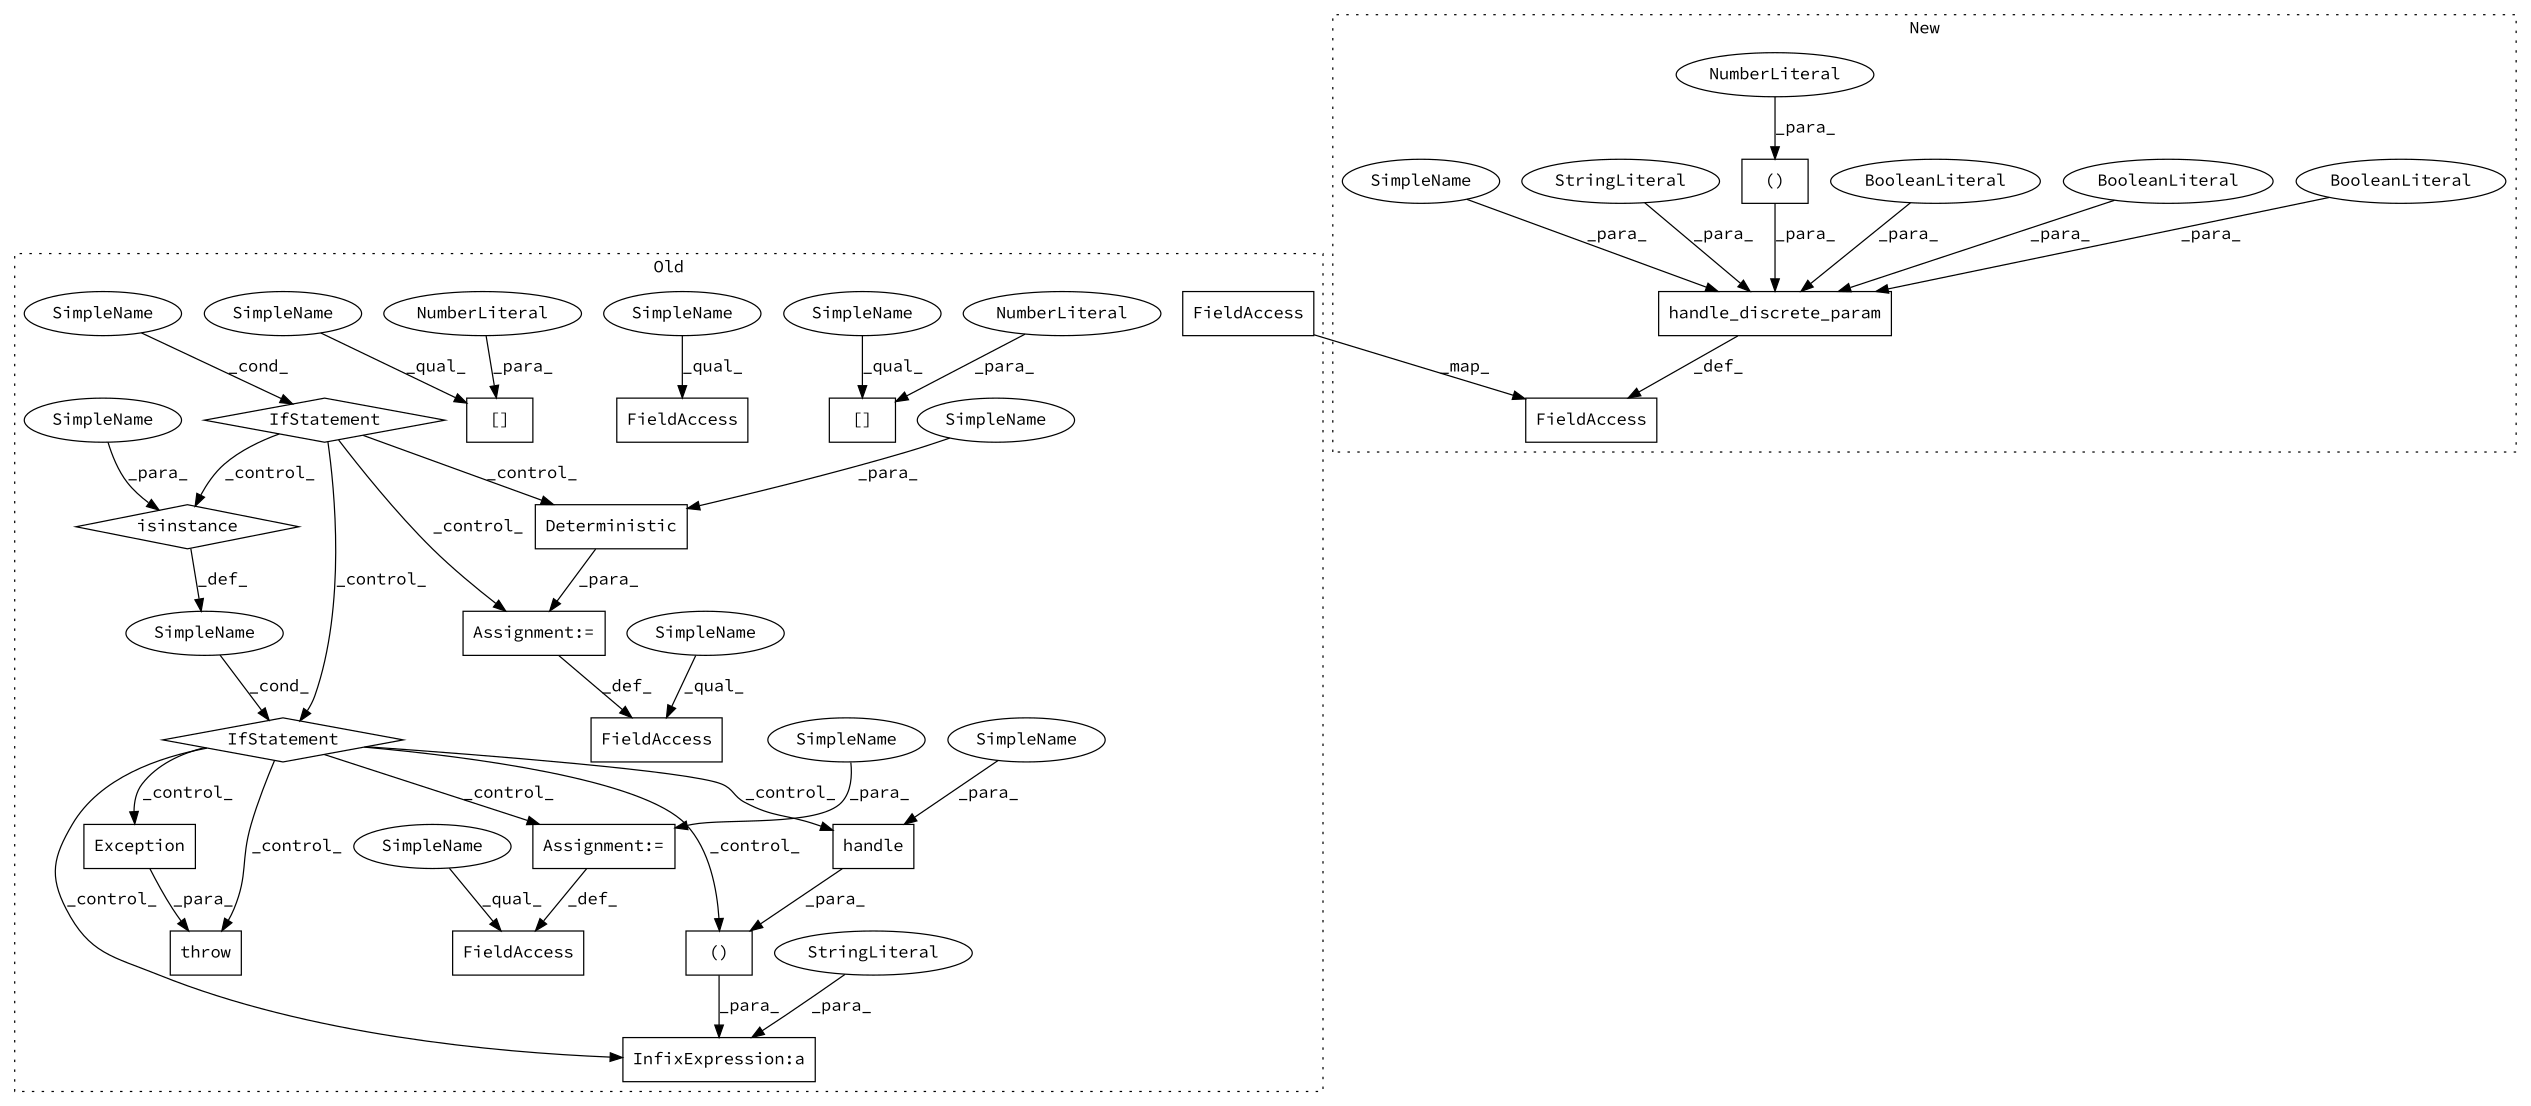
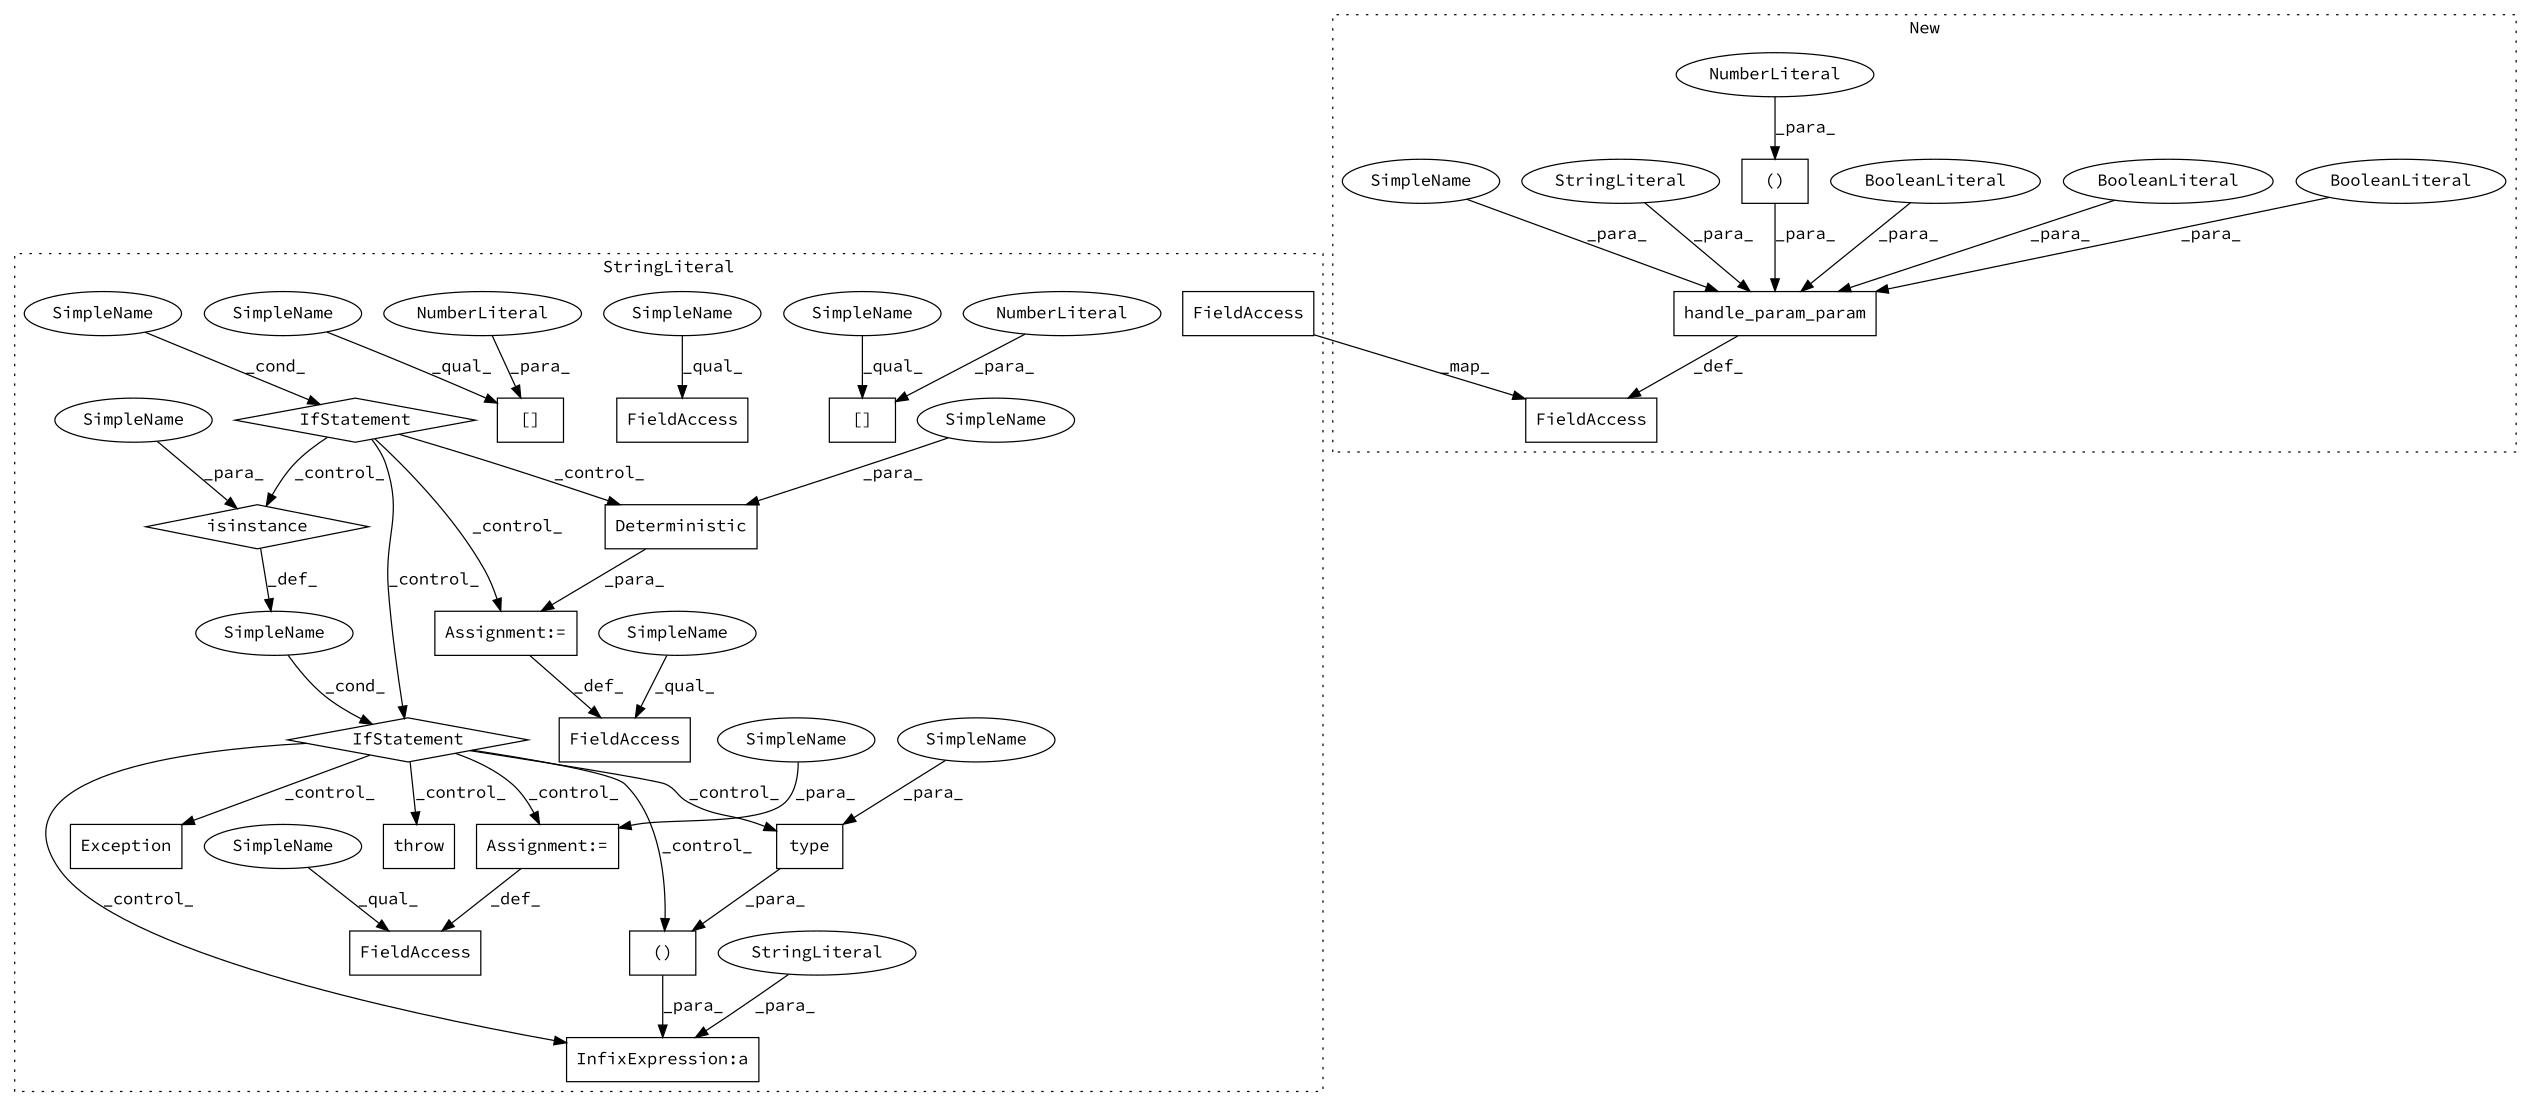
cluster "Old": label "Old" -> "StringLiteral"
node "handle_discrete_param": label "handle_discrete_param" -> "handle_param_param"
node "handle": label "handle" -> "type"
edge "Exception" -> "throw": removed, label "_para_"
